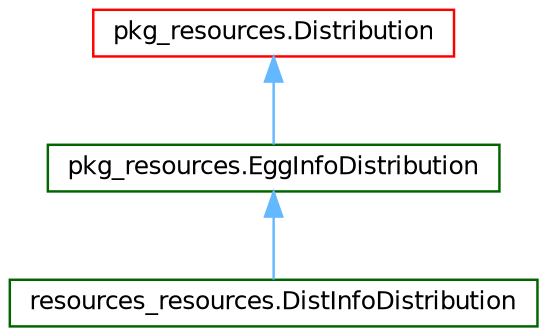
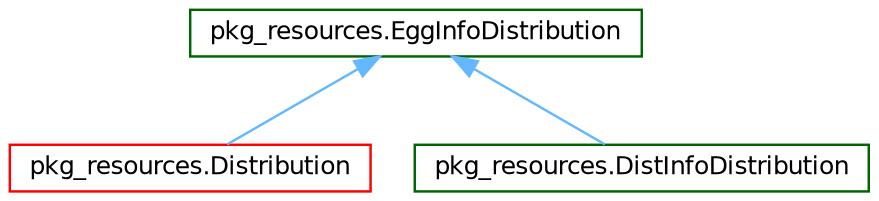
edge "pkg_resources.EggInfoDistribution" -> "pkg_resources.Distribution": reversed
node "resources_resources.DistInfoDistribution": label "resources_resources.DistInfoDistribution" -> "pkg_resources.DistInfoDistribution"
